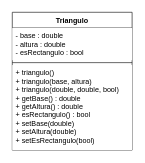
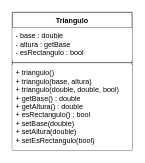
node "- base : double - altura : double - esRectangulo : bool": label "- base : double - altura : double - esRectangulo : bool" -> "- base : double - altura : getBase - esRectangulo : bool"
